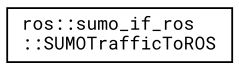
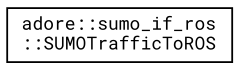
node "ros::sumo_if_ros ::SUMOTrafficToROS": label "ros::sumo_if_ros ::SUMOTrafficToROS" -> "adore::sumo_if_ros ::SUMOTrafficToROS"
